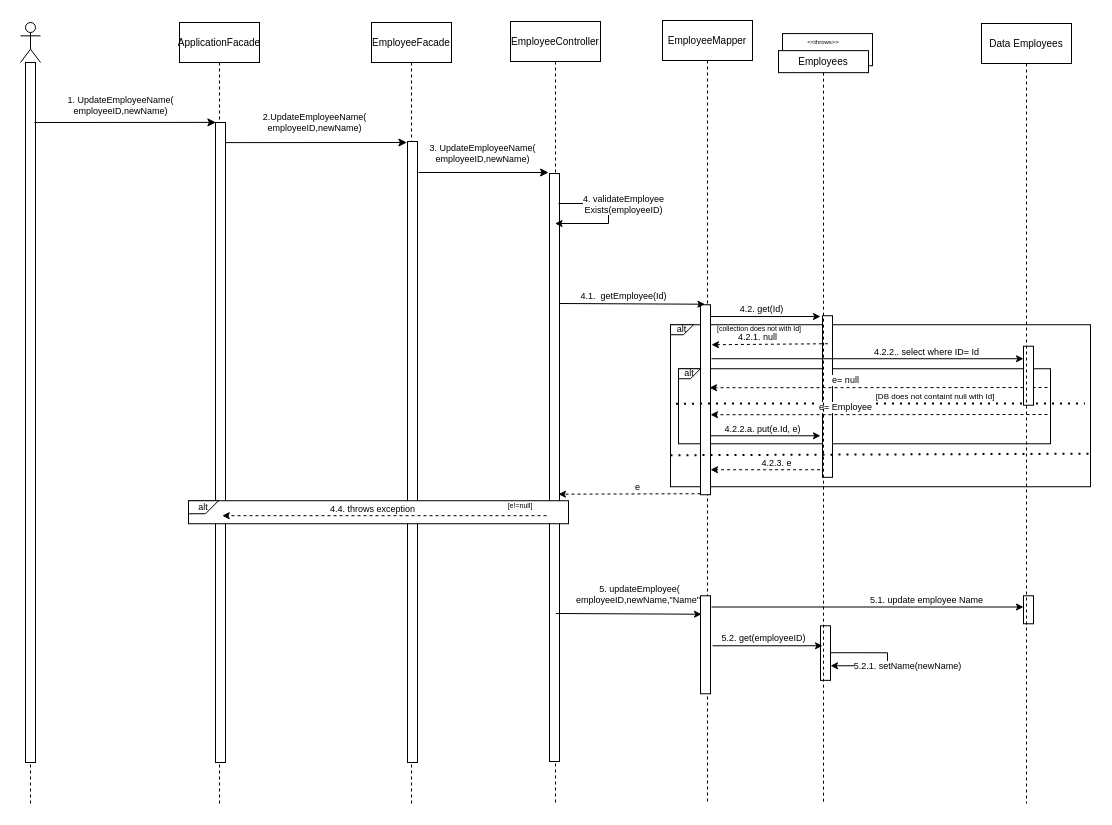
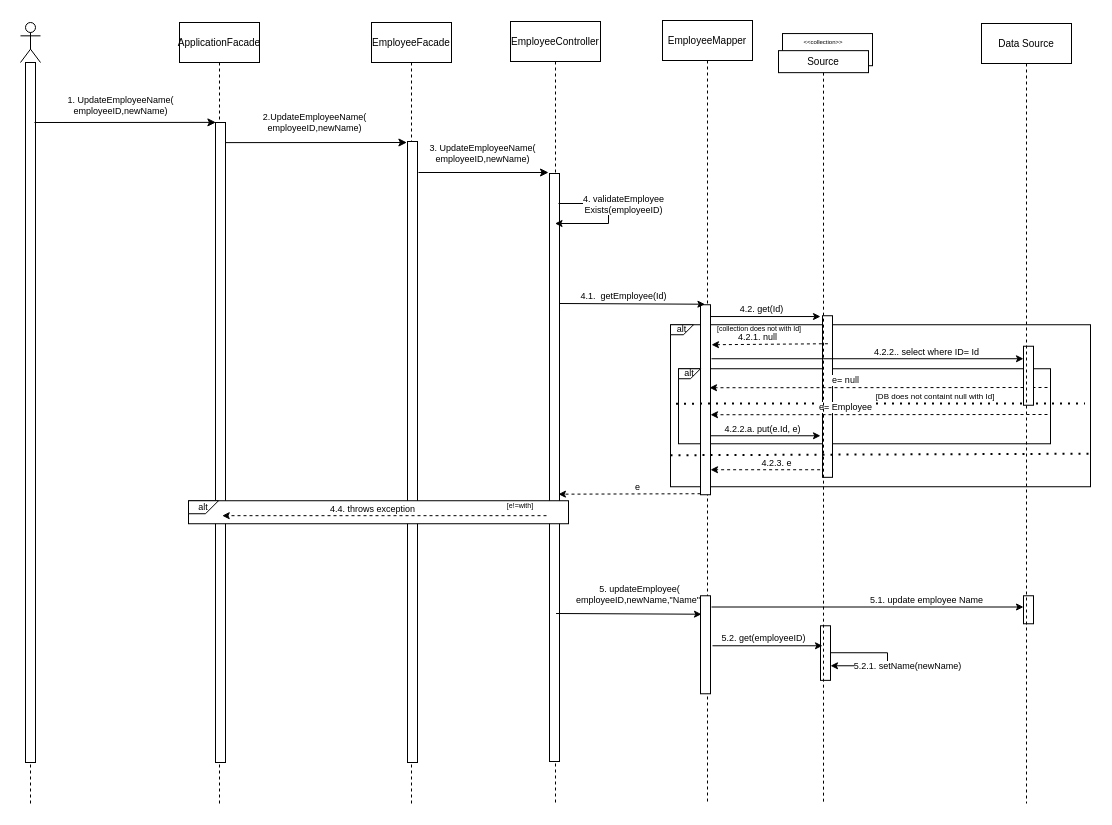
node "<<throws>>": label "<<throws>>" -> "<<collection>>"
node "Data Employees": label "Data Employees" -> "Data Source"
node "Employees": label "Employees" -> "Source"
node "[e!=null]": label "[e!=null]" -> "[e!=with]"
